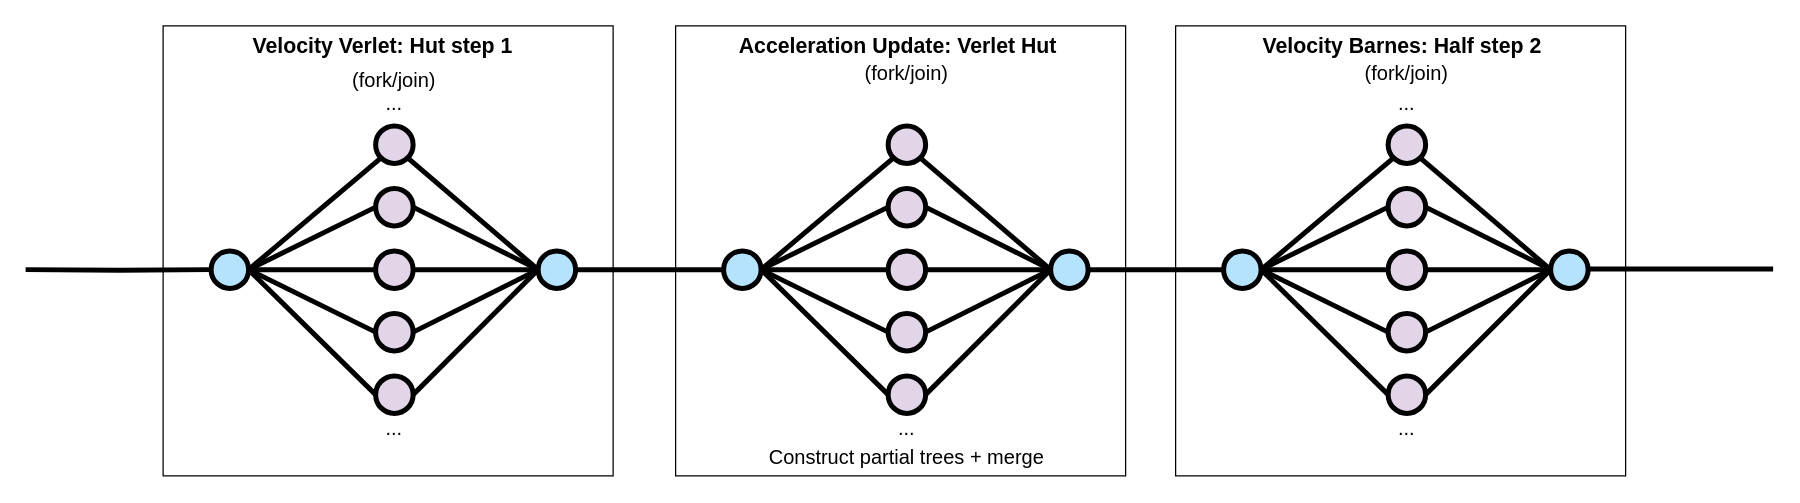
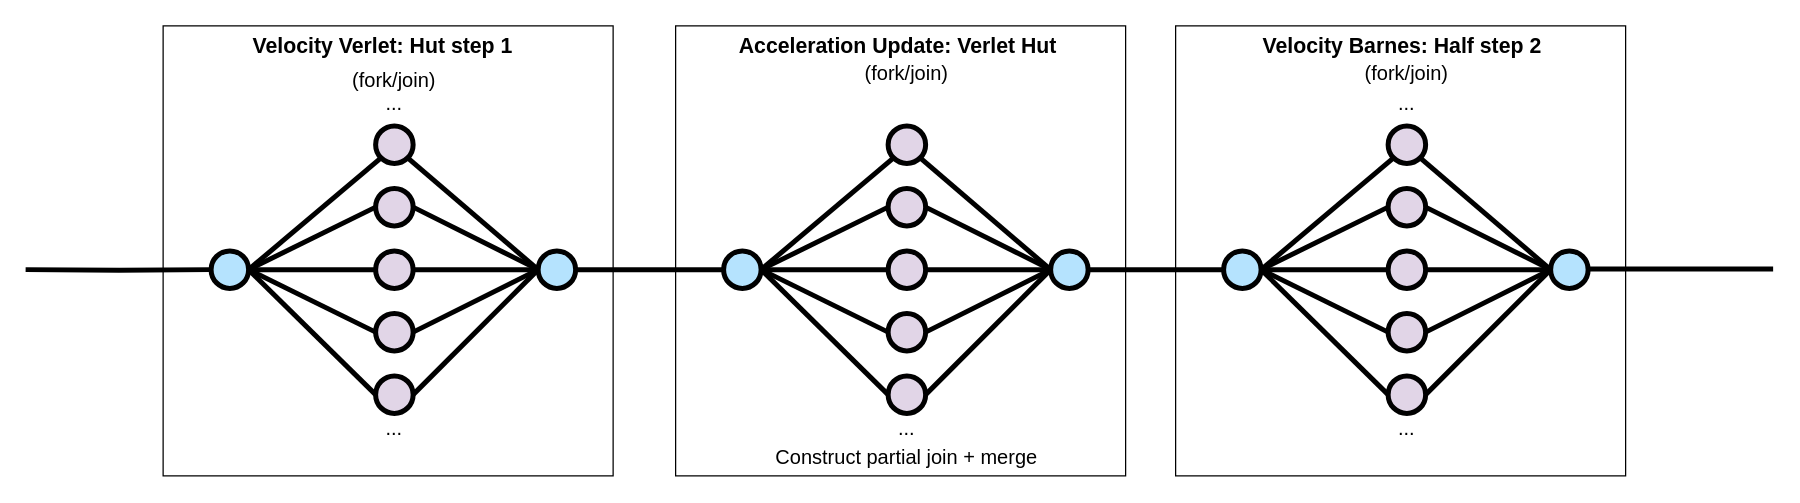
node "Construct partial trees + merge": label "Construct partial trees + merge" -> "Construct partial join + merge"
